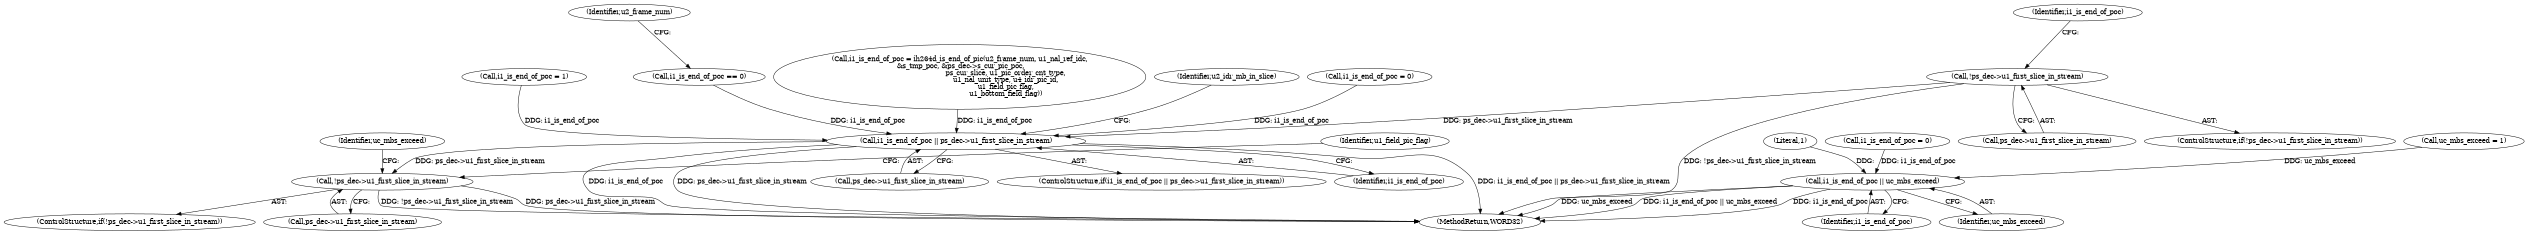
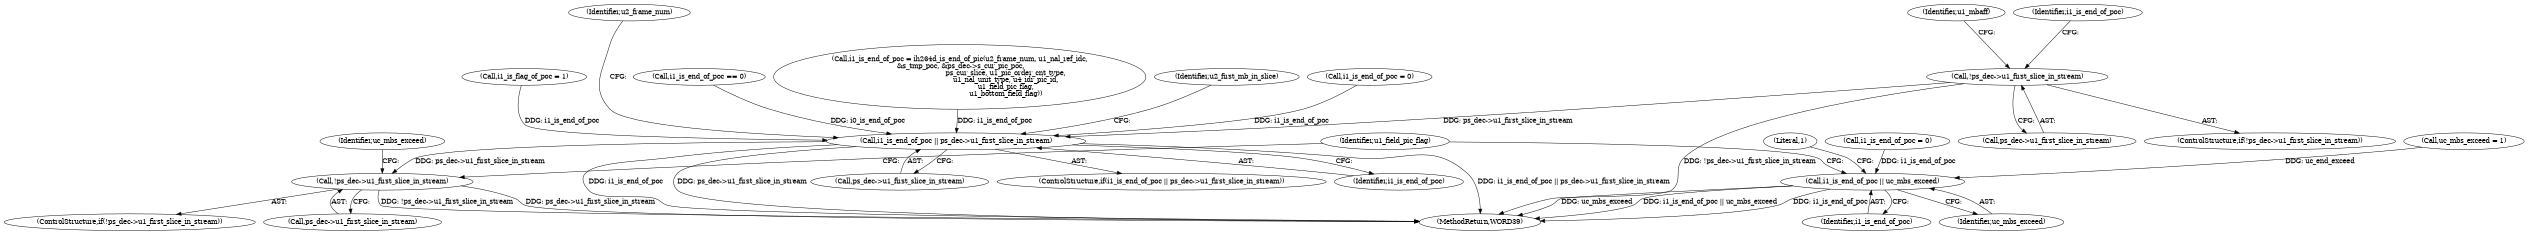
node "(Identifier,u1_mbaff)": added
edge "(Identifier,u2_frame_num)" -> "(Call,i1_is_end_of_poc == 0)": now "(Identifier,u2_frame_num)" -> "(Call,i1_is_end_of_poc || ps_dec->u1_first_slice_in_stream)"
node "(Call,i1_is_end_of_poc = 1)": label "(Call,i1_is_end_of_poc = 1)" -> "(Call,i1_is_flag_of_poc = 1)"
node "(Identifier,u2_idr_mb_in_slice)": label "(Identifier,u2_idr_mb_in_slice)" -> "(Identifier,u2_first_mb_in_slice)"
edge "(Call,i1_is_end_of_poc == 0)" -> "(Call,i1_is_end_of_poc || ps_dec->u1_first_slice_in_stream)": label "DDG: i1_is_end_of_poc" -> "DDG: i0_is_end_of_poc"
edge "(Identifier,u1_field_pic_flag)" -> "(Call,i1_is_end_of_poc || uc_mbs_exceed)": added, label "CFG:"
edge "(Literal,1)" -> "(Call,i1_is_end_of_poc || uc_mbs_exceed)": label "DDG: " -> "CFG: "
edge "(Call,uc_mbs_exceed = 1)" -> "(Call,i1_is_end_of_poc || uc_mbs_exceed)": label "DDG: uc_mbs_exceed" -> "DDG: uc_end_exceed"
node "(MethodReturn,WORD32)": label "(MethodReturn,WORD32)" -> "(MethodReturn,WORD39)"
